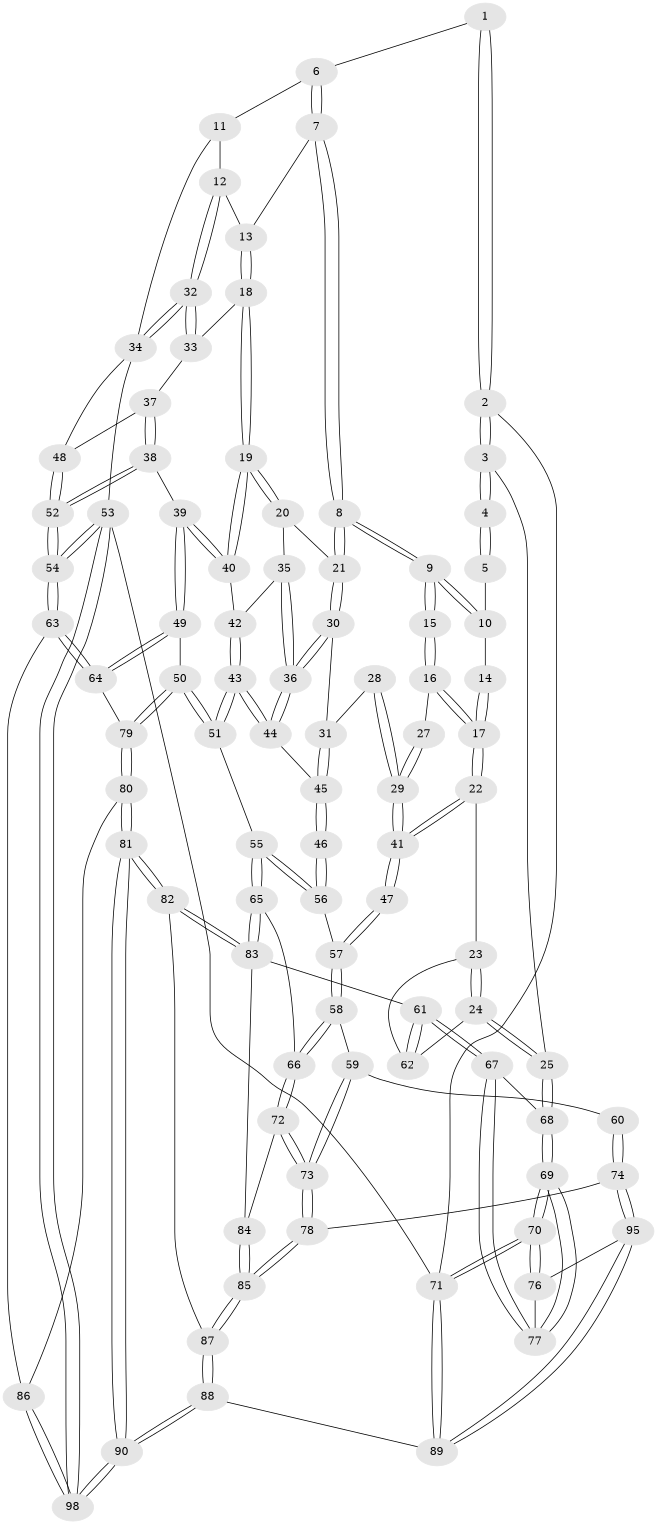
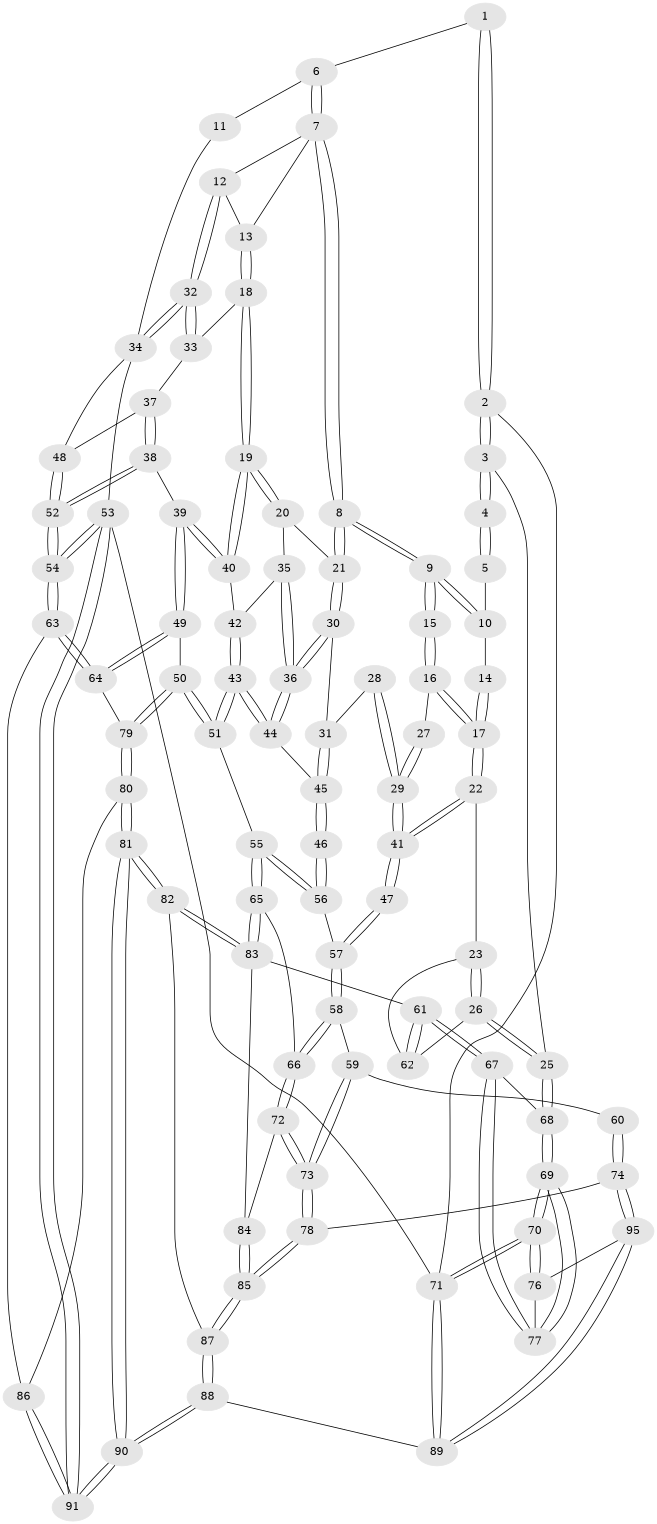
edge "11" -- "12": now "7" -- "12"
node "24": label "24" -> "26"
node "98": label "98" -> "91"
